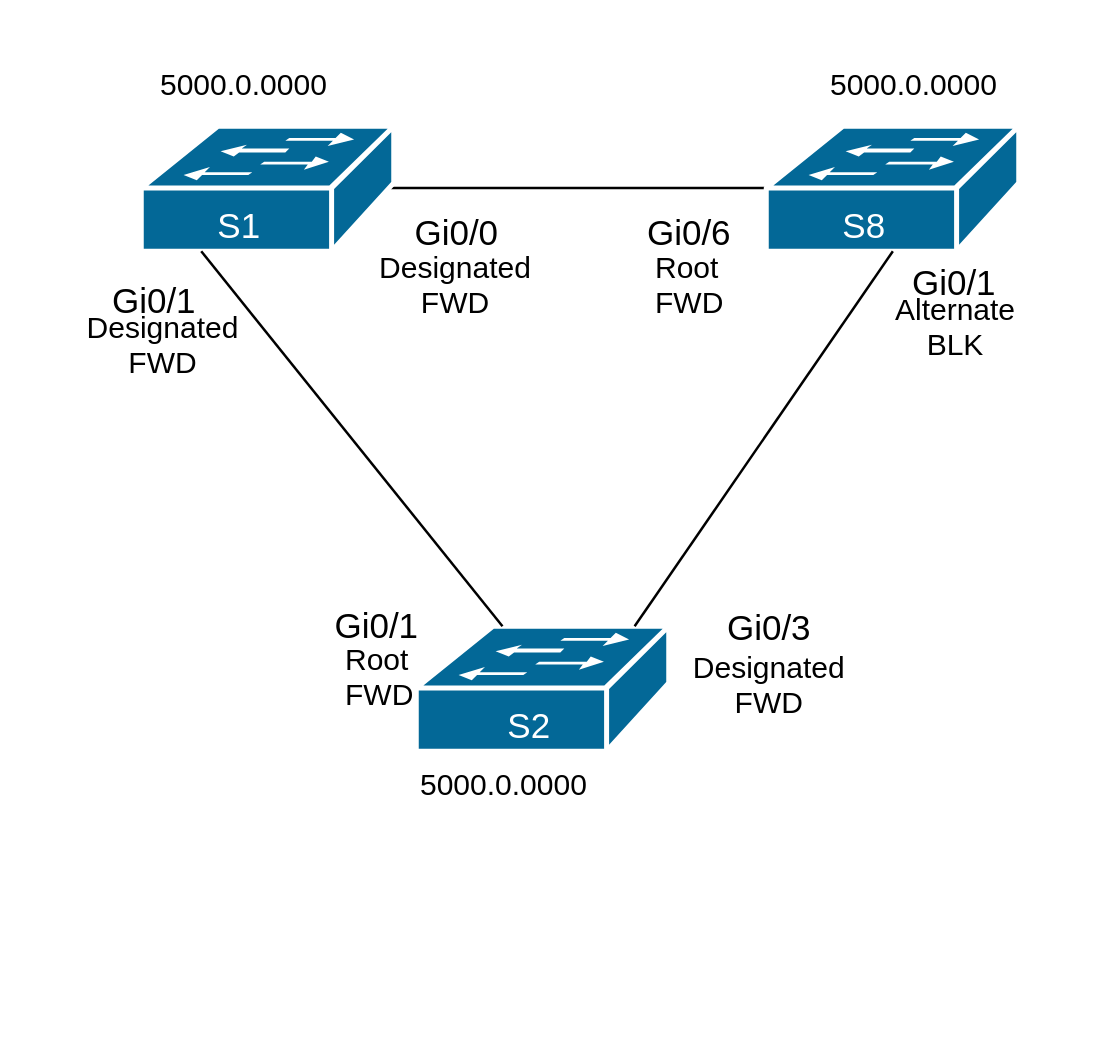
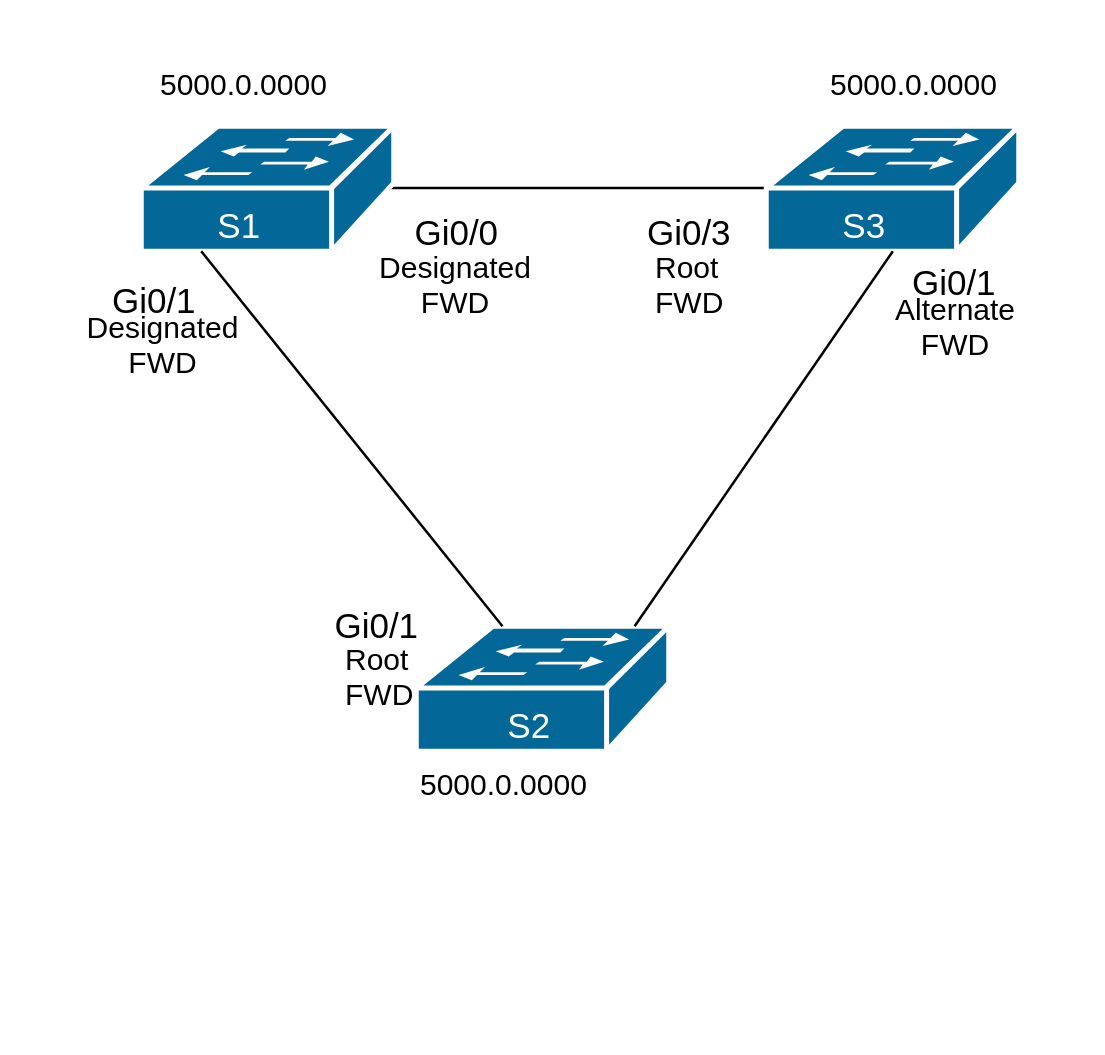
node "S8": label "S8" -> "S3"
node "Gi0/6": label "Gi0/6" -> "Gi0/3"
node "Alternate BLK": label "Alternate BLK" -> "Alternate FWD"
node "Gi0/3 Designated FWD": removed
